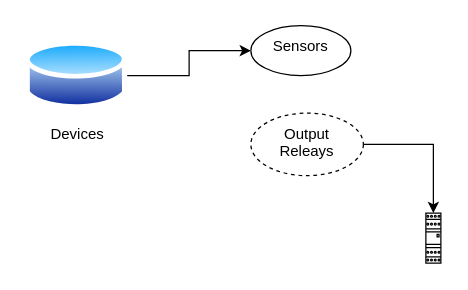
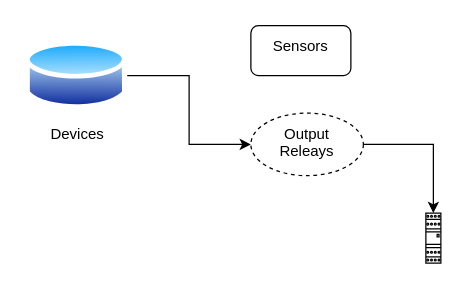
edge "Devices" -> "Sensors": removed
node "Sensors": shape ellipse -> rounded rectangle
edge "Devices" -> "Output Releays": added
